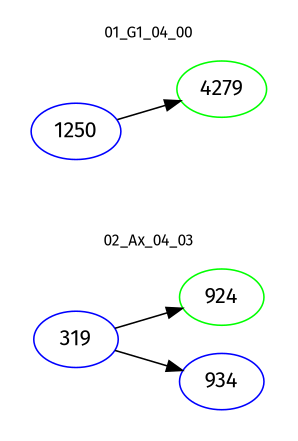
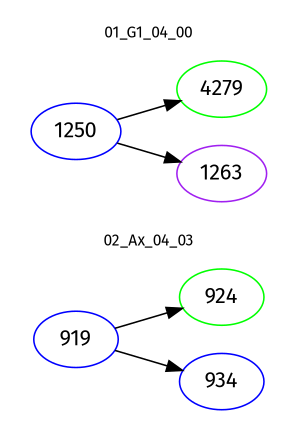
node "1263": added
node "319": label "319" -> "919"
